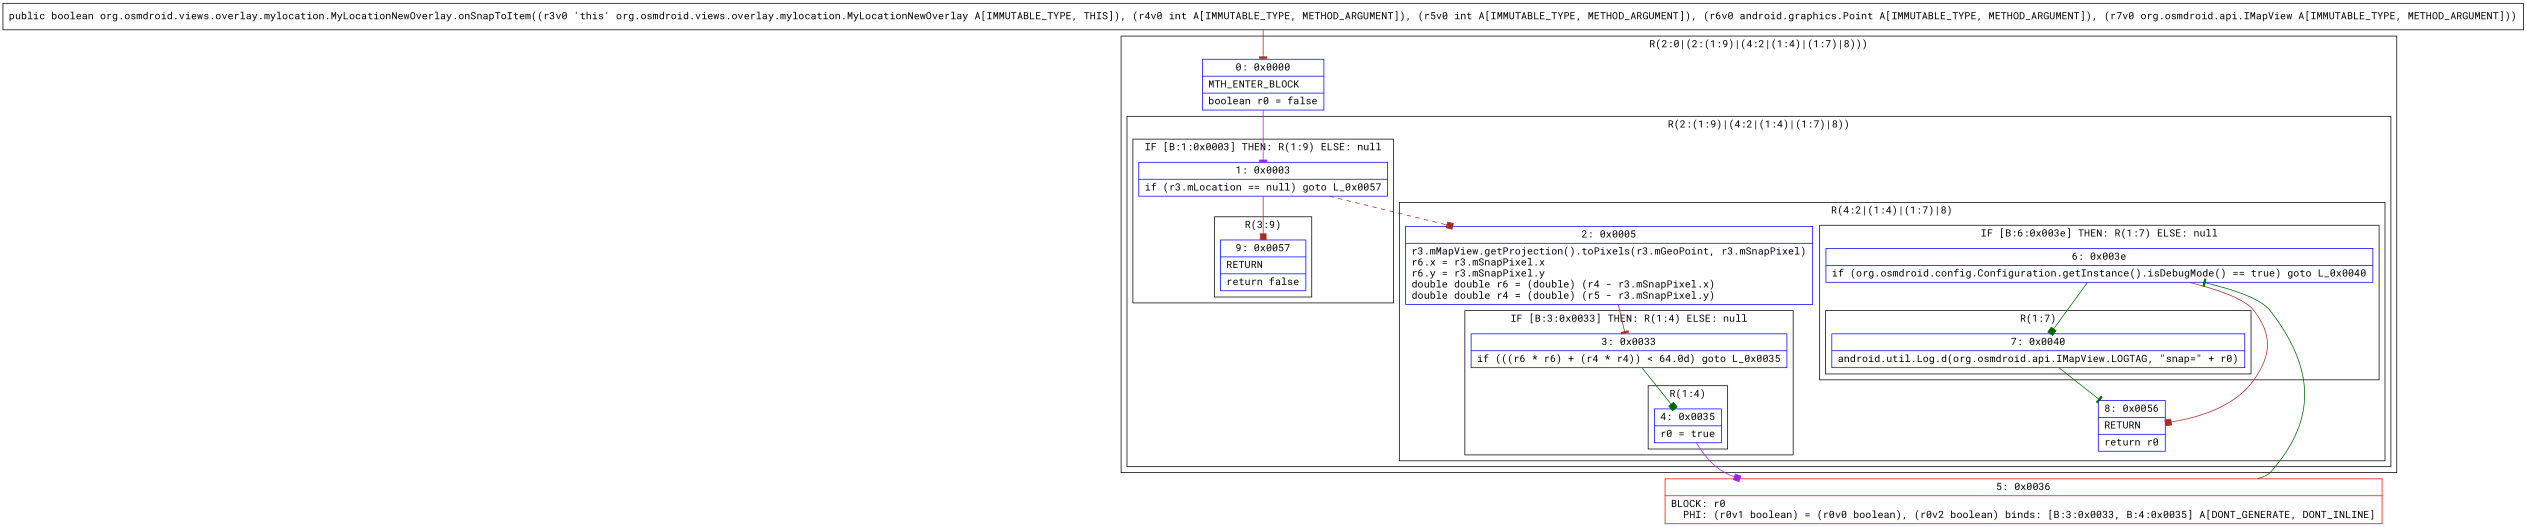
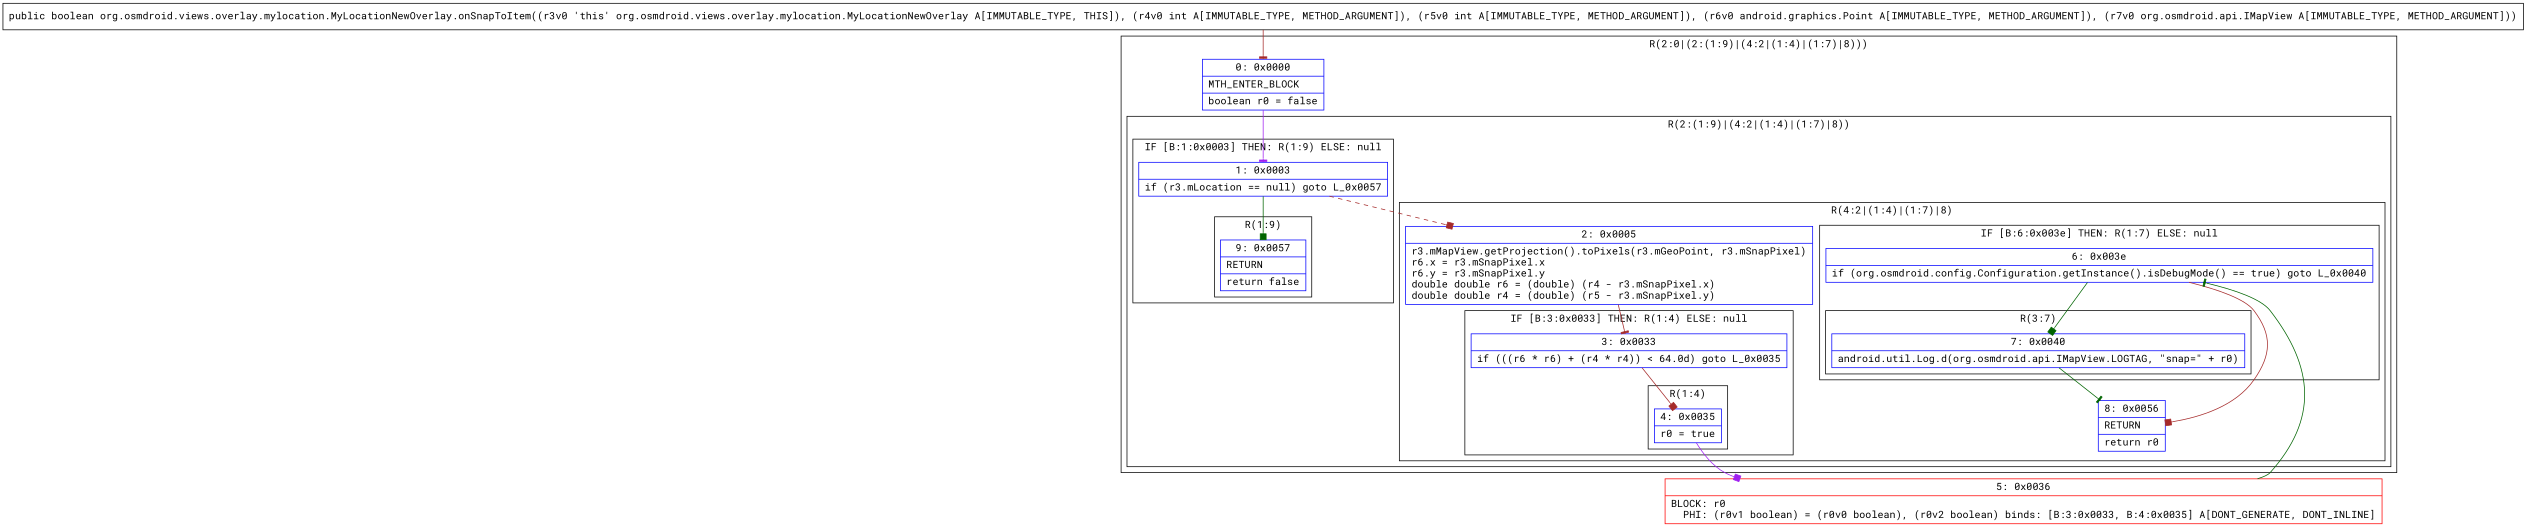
edge "1: 0x0003" -> "9: 0x0057": color brown -> darkgreen
cluster "R(3:9)": label "R(3:9)" -> "R(1:9)"
cluster "R(1:7)": label "R(1:7)" -> "R(3:7)"
edge "3: 0x0033" -> "4: 0x0035": color darkgreen -> brown
